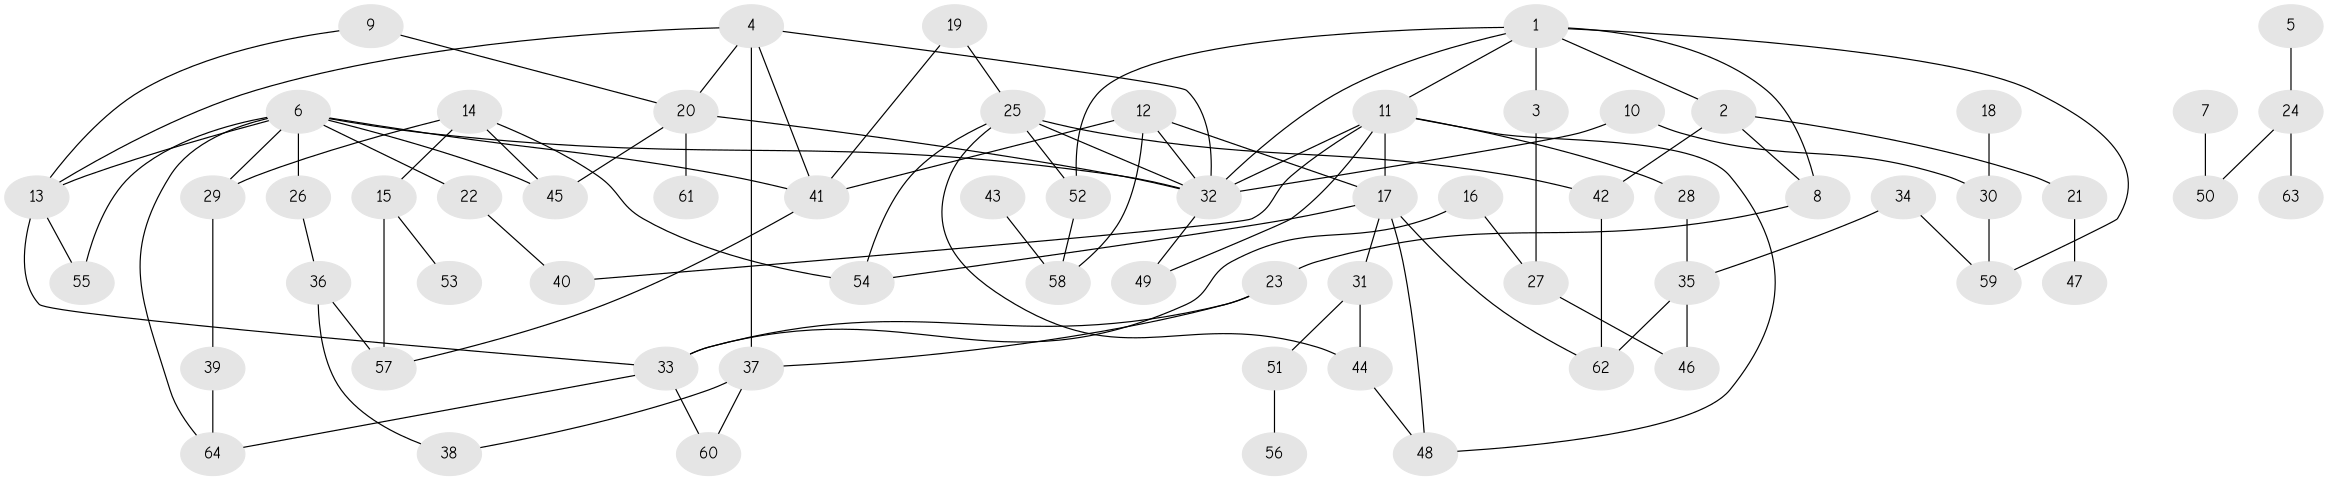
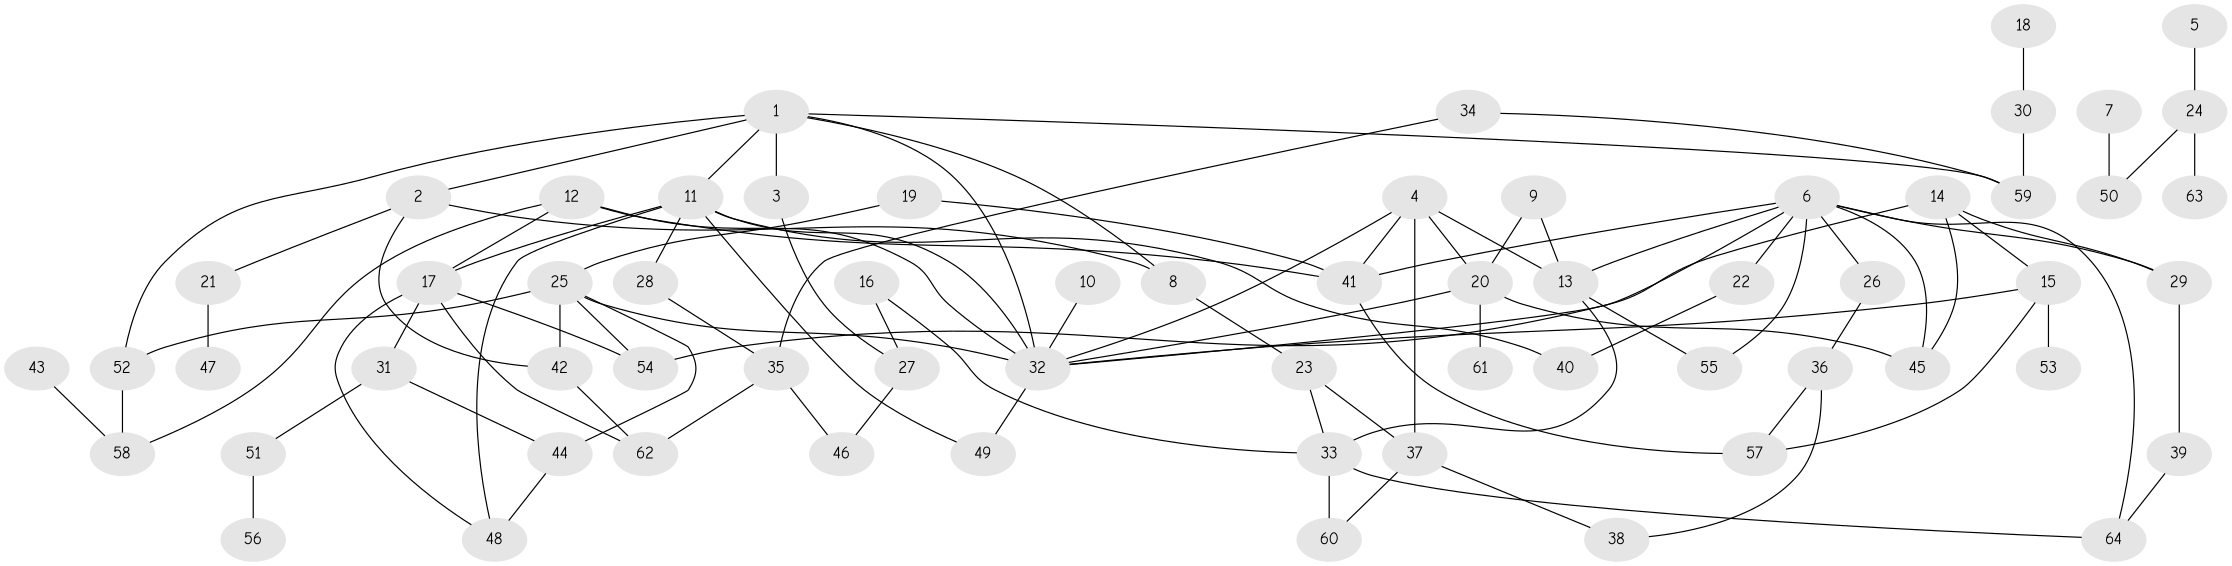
edge "10" -- "30": removed
edge "15" -- "32": added
